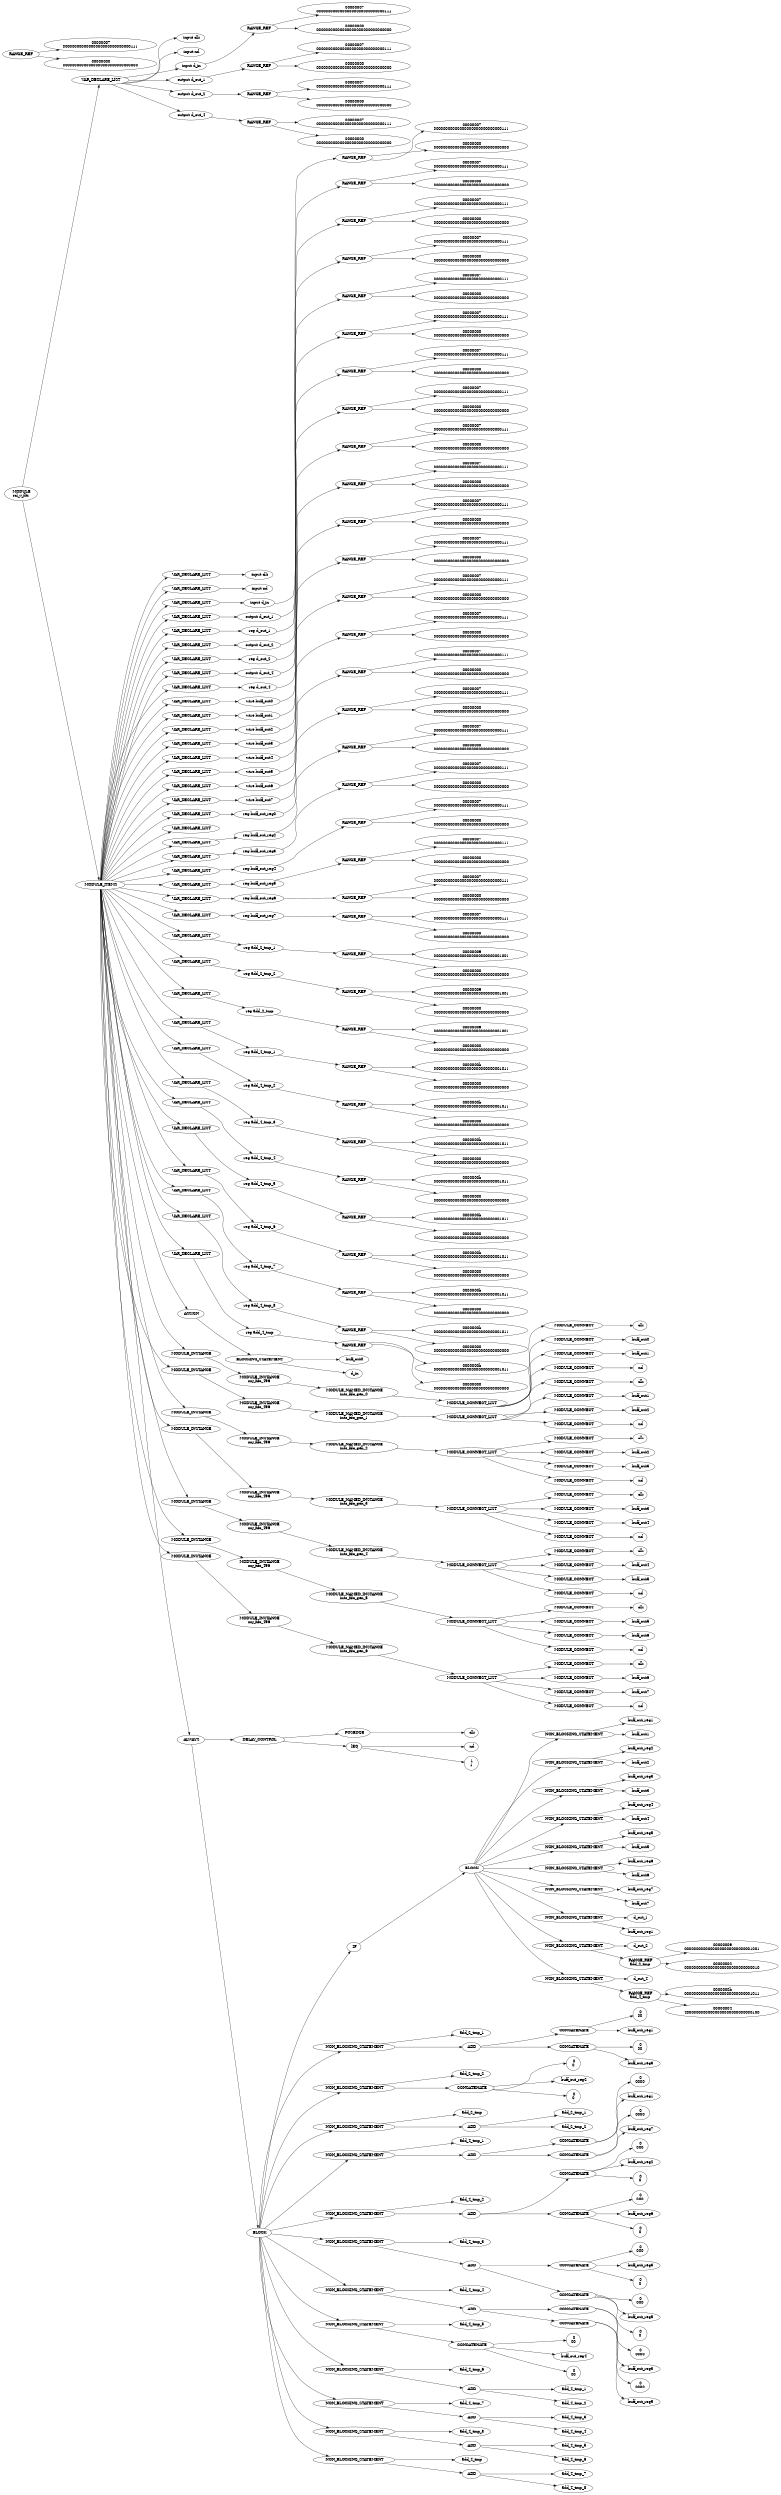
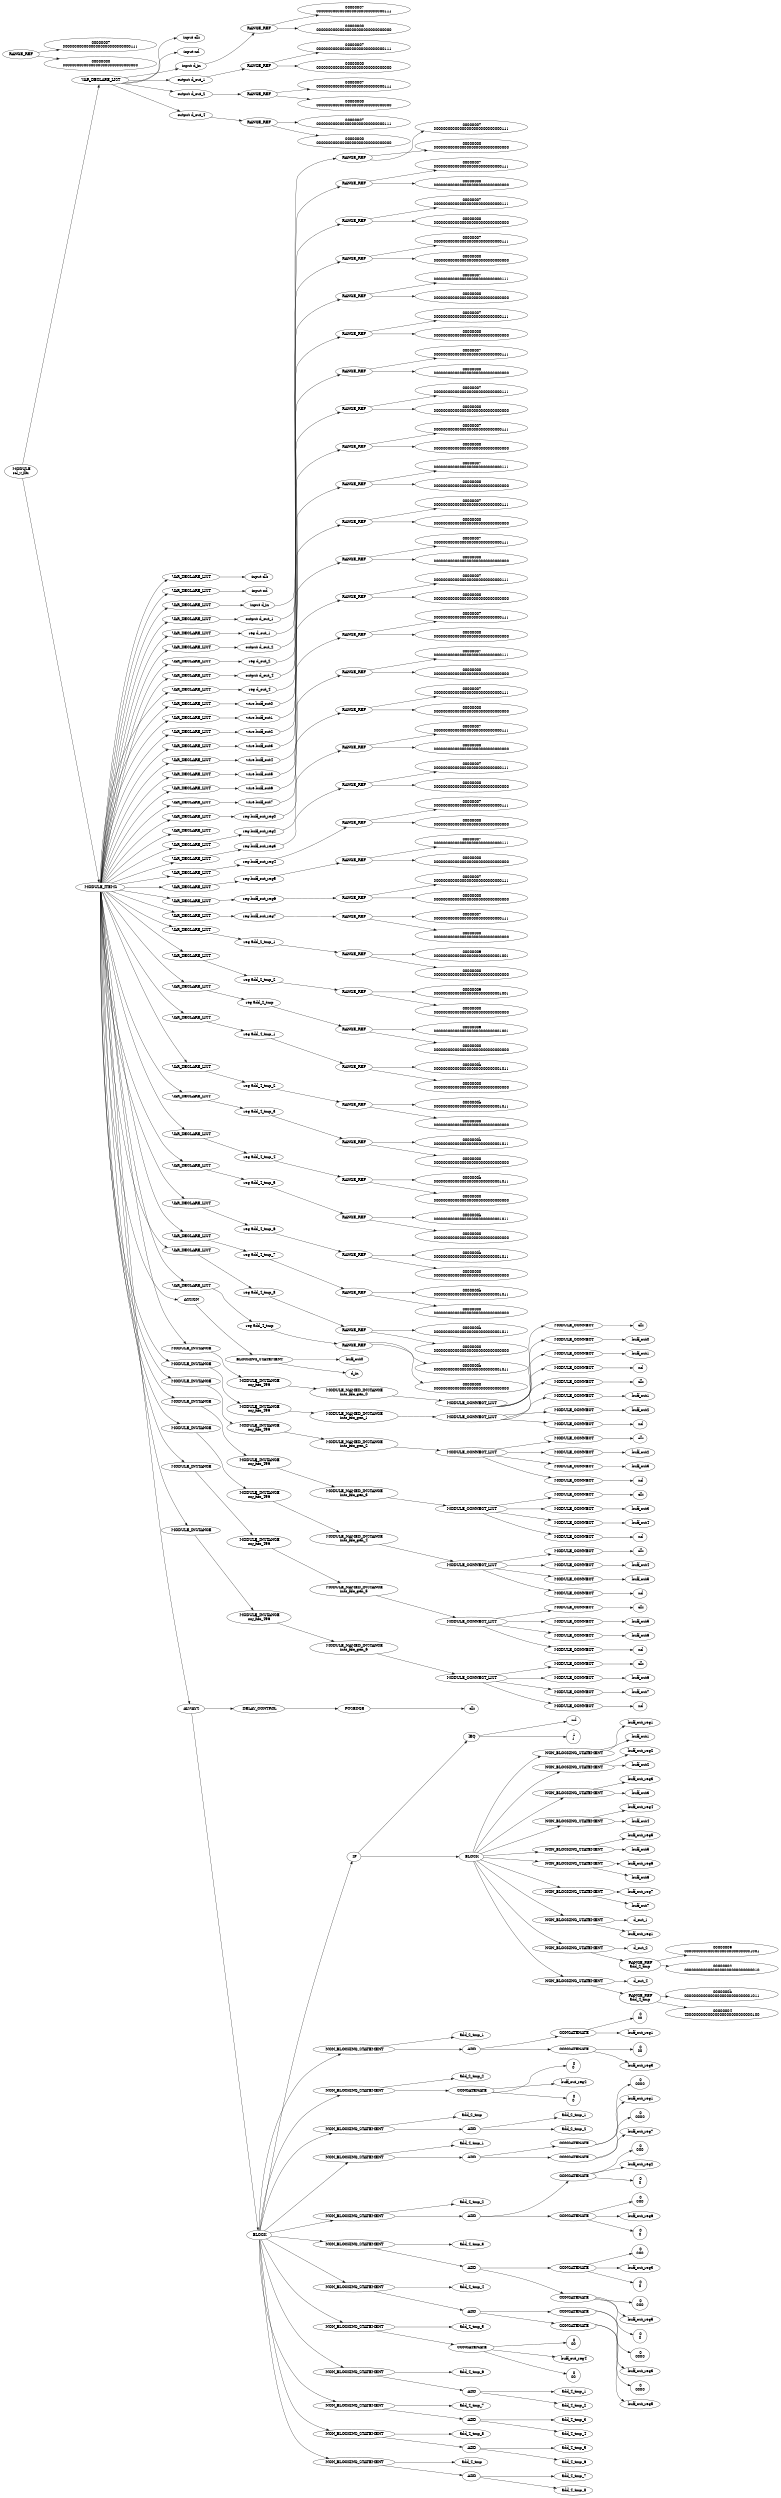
edge "DELAY_CONTROL" -> "lEQ": now "IF" -> "lEQ"
